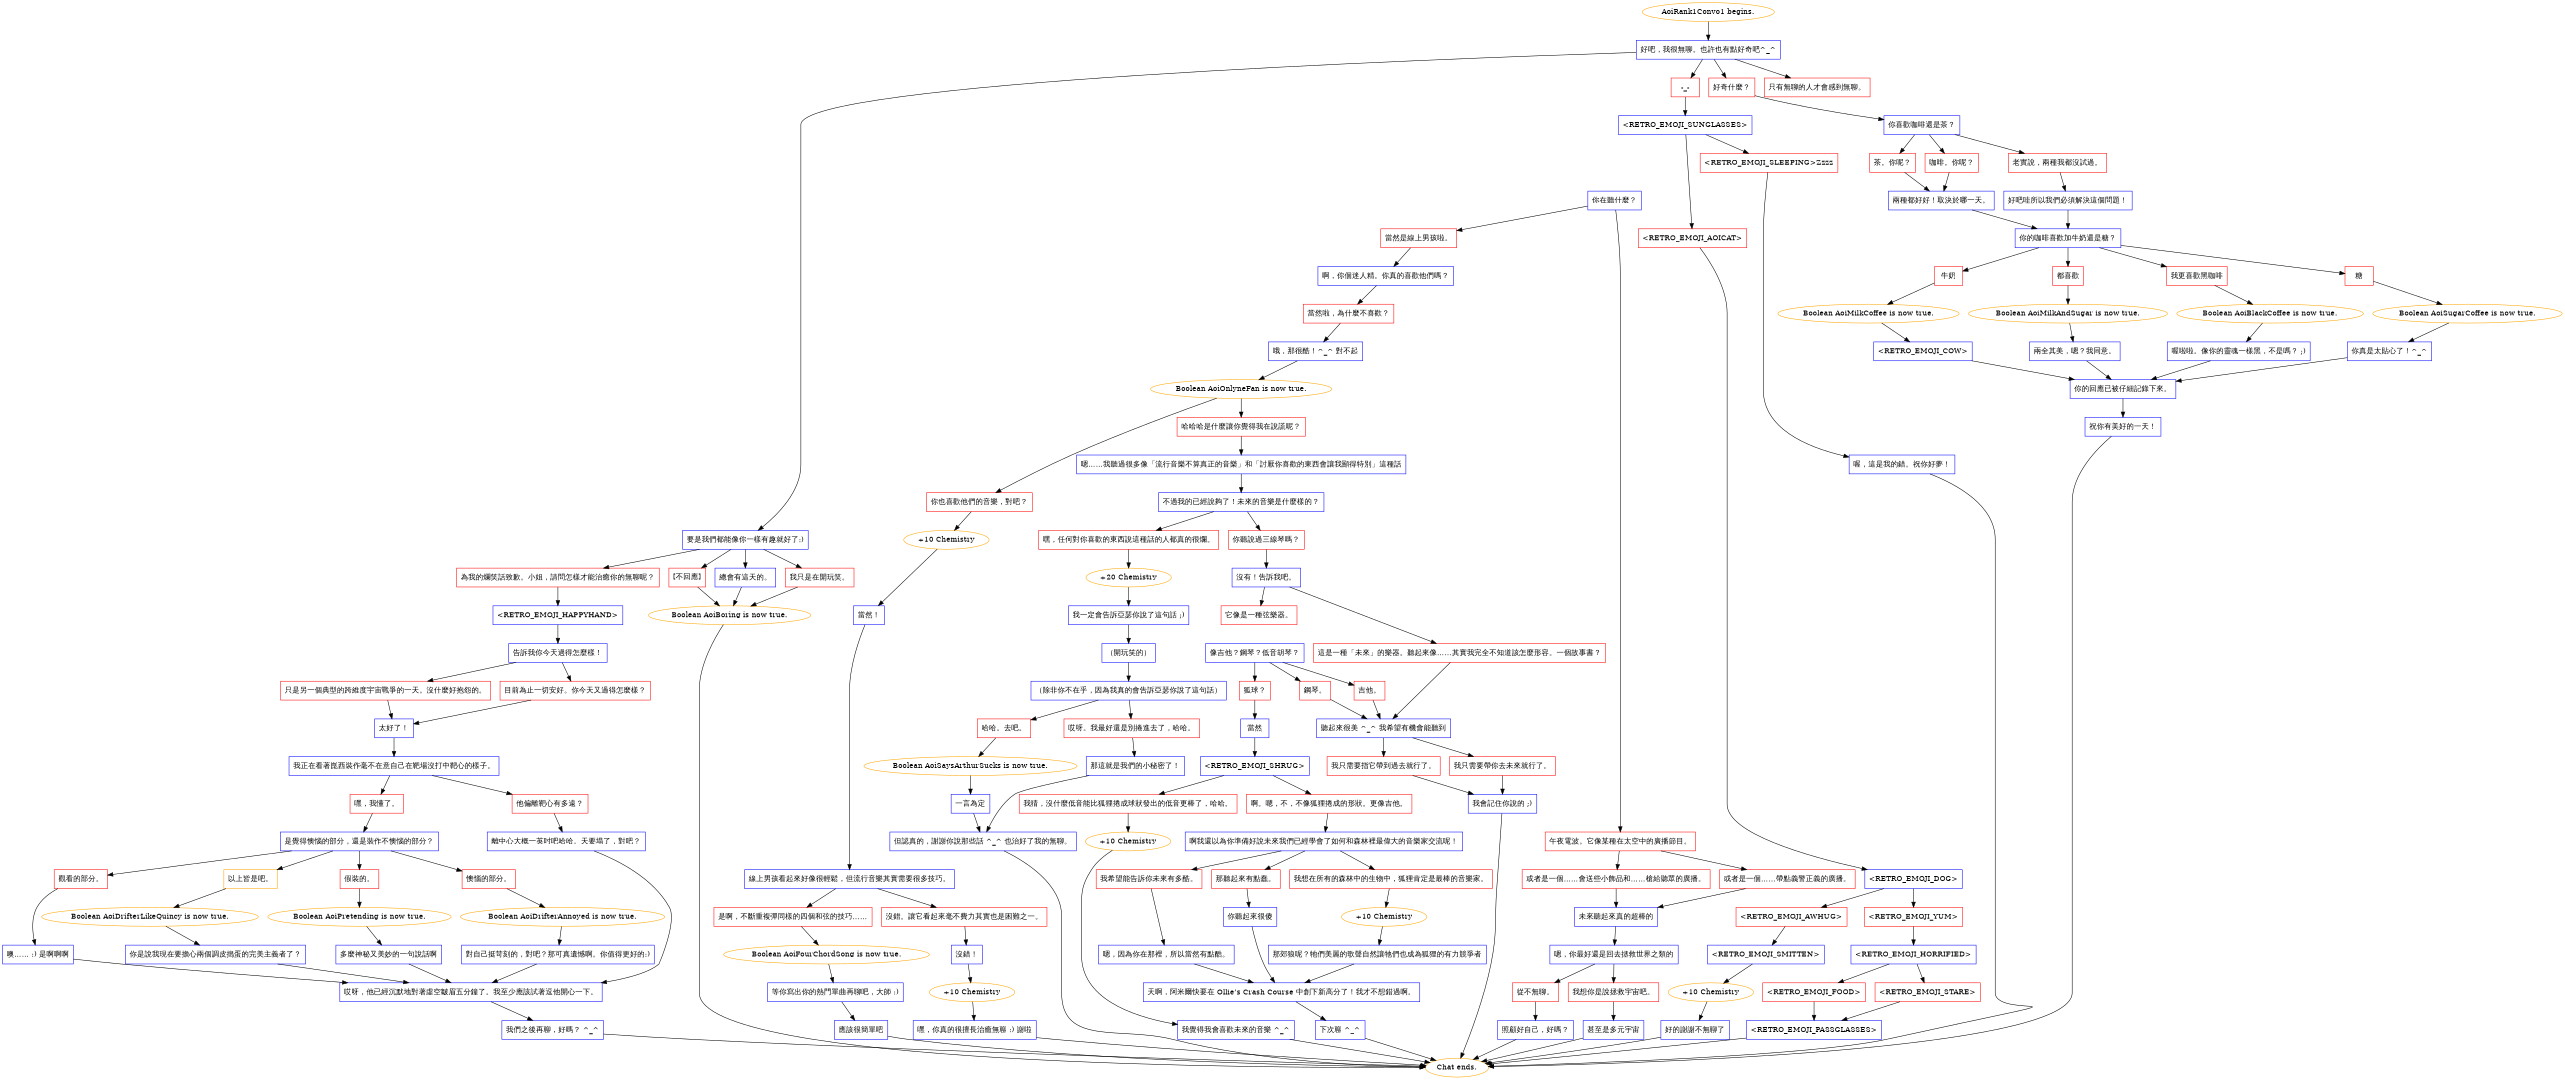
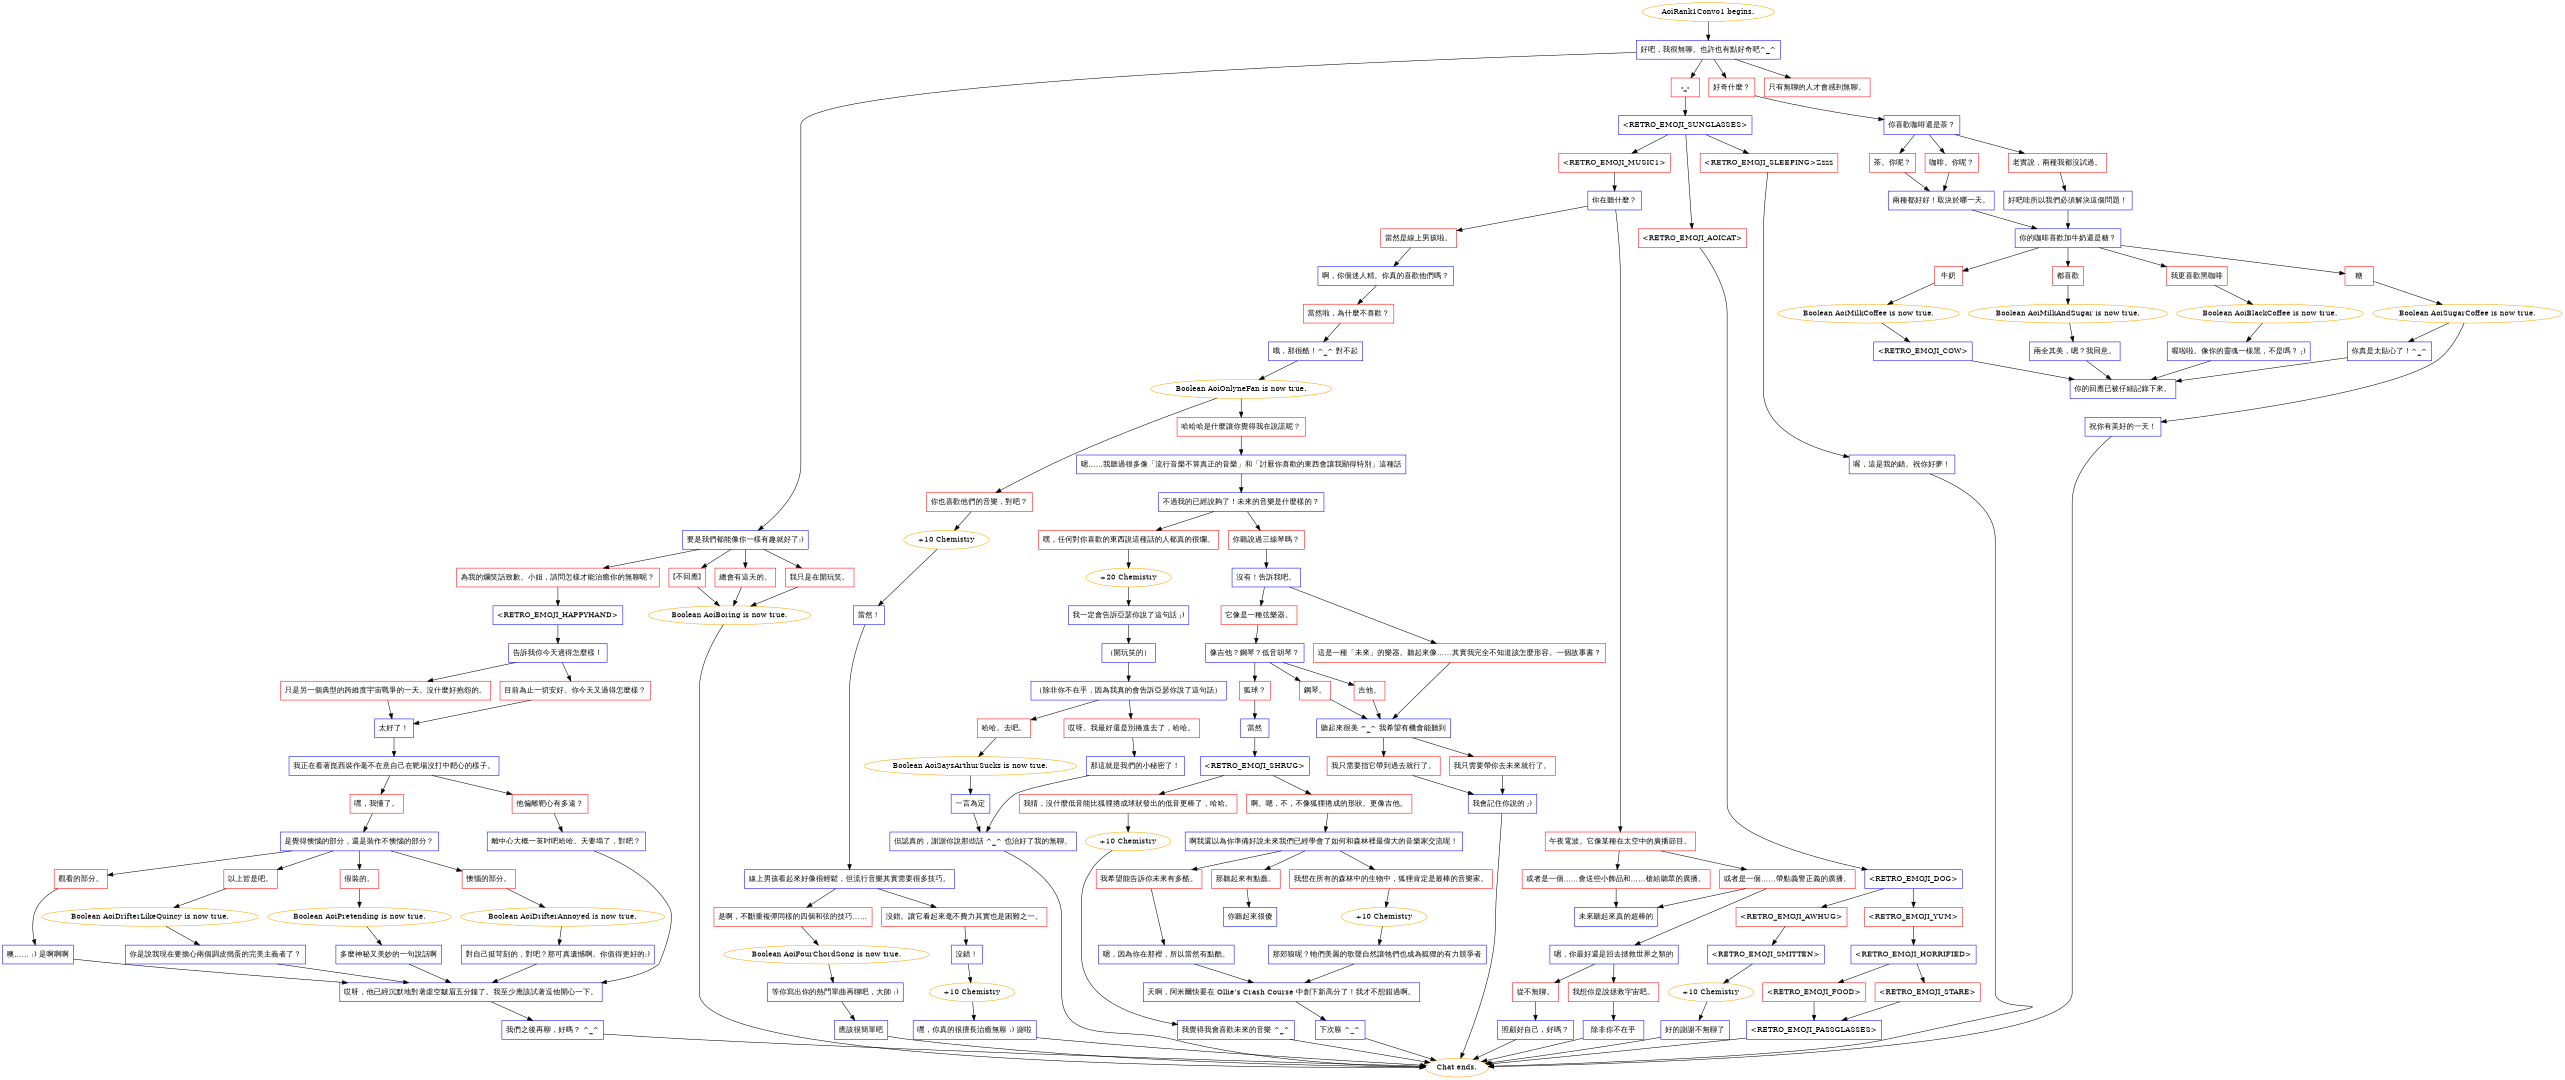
node "<RETRO_EMOJI_MUSIC1>": added
edge "你的回應已被仔細記錄下來。" -> "祝你有美好的一天！": now "Boolean AoiSugarCoffee is now true." -> "祝你有美好的一天！"
node "總會有這天的。": color blue -> red
edge "它像是一種弦樂器。" -> "像吉他？鋼琴？低音胡琴？": added
node "以上皆是吧。": color orange -> red
edge "未來聽起來真的超棒的" -> "嗯，你最好還是回去拯救世界之類的": now "或者是一個……帶點義警正義的廣播。" -> "嗯，你最好還是回去拯救世界之類的"
edge "你聽起來很傻" -> "天啊，阿米爾快要在 Ollie’s Crash Course 中創下新高分了！我才不想錯過啊。": removed
node "甚至是多元宇宙": label "甚至是多元宇宙" -> "除非你不在乎"
